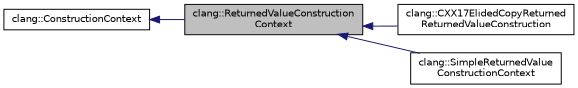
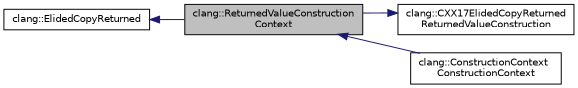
node "clang::ConstructionContext": label "clang::ConstructionContext" -> "clang::ElidedCopyReturned"
edge "clang::CXX17ElidedCopyReturned ReturnedValueConstruction" -> "clang::ReturnedValueConstruction Context": reversed
node "clang::SimpleReturnedValue ConstructionContext": label "clang::SimpleReturnedValue ConstructionContext" -> "clang::ConstructionContext ConstructionContext"
